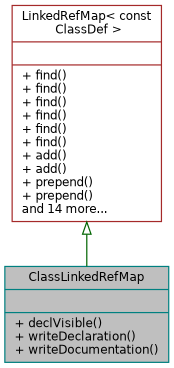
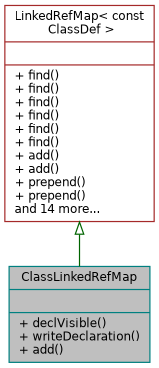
node "ClassLinkedRefMap": text "+ writeDocumentation()" -> "+ add()"
